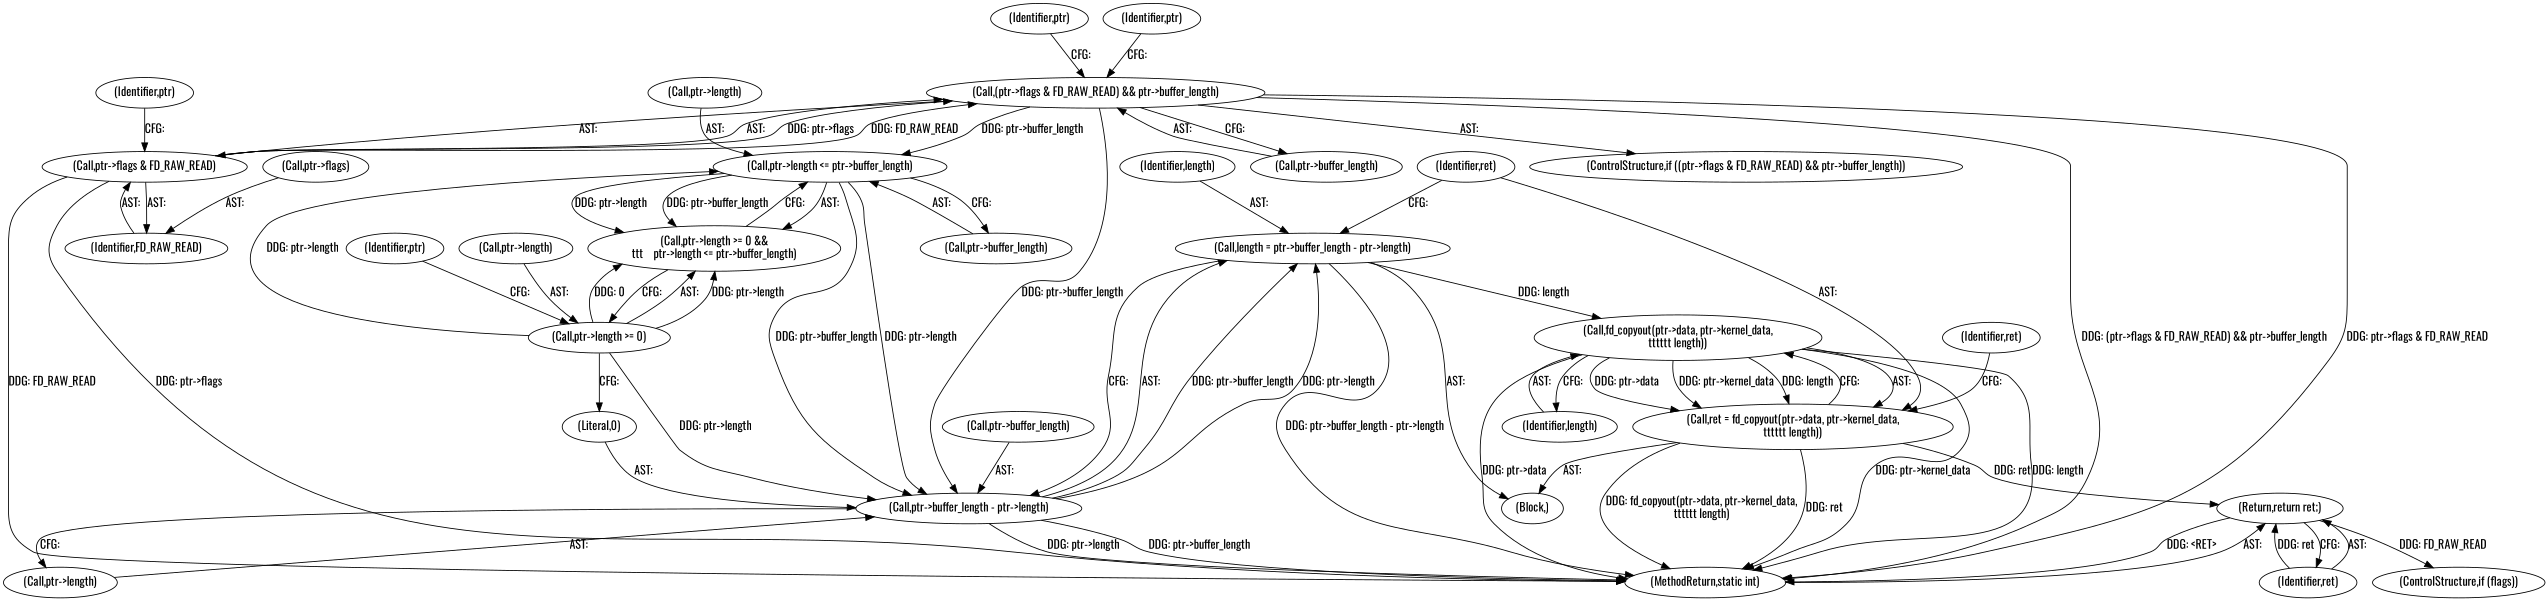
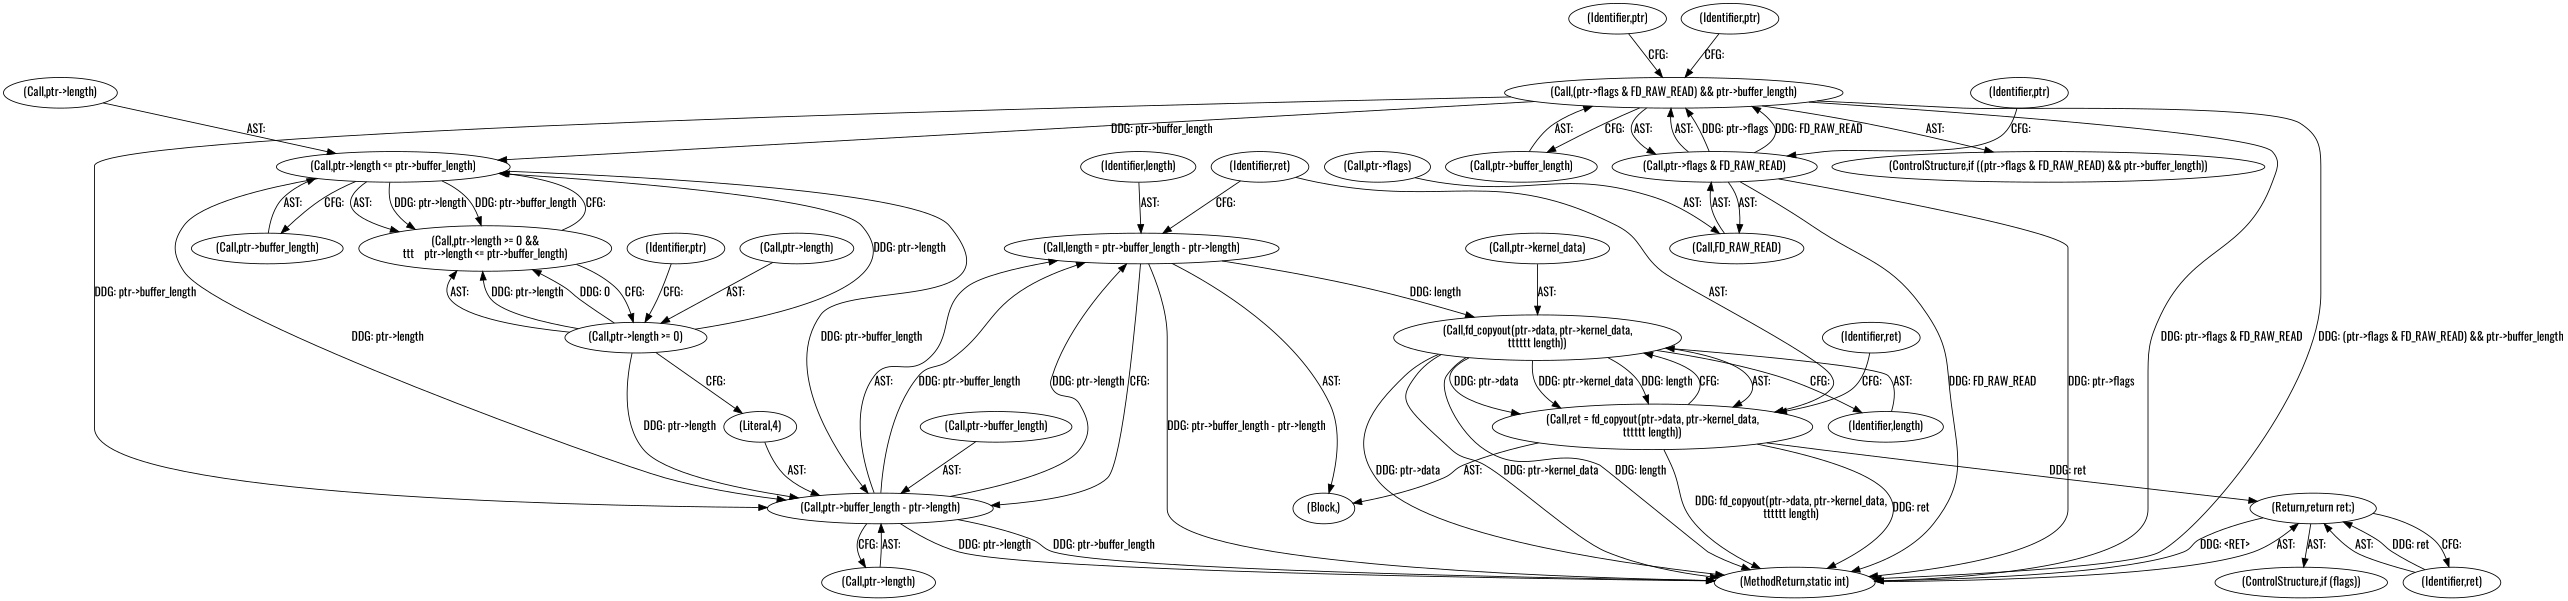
node "(Identifier,FD_RAW_READ)": label "(Identifier,FD_RAW_READ)" -> "(Call,FD_RAW_READ)"
node "(Call,ptr->kernel_data)": added
node "(Literal,0)": label "(Literal,0)" -> "(Literal,4)"
edge "(Return,return ret;)" -> "(ControlStructure,if (flags))": label "DDG: FD_RAW_READ" -> "AST: "
